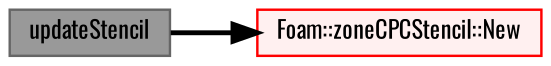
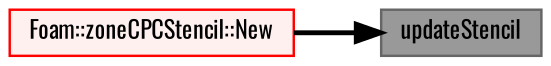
edge "updateStencil" -> "Foam::zoneCPCStencil::New": reversed
